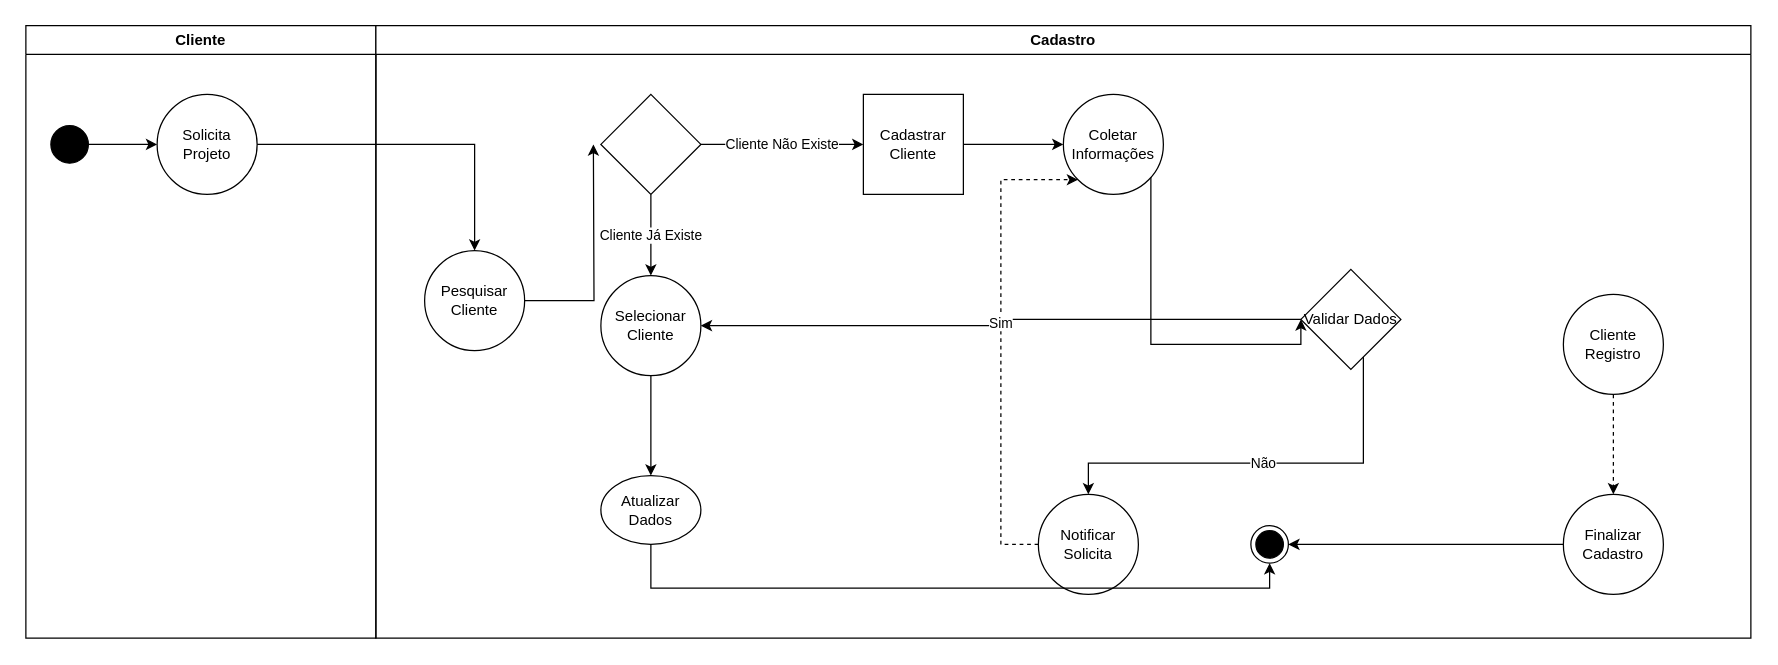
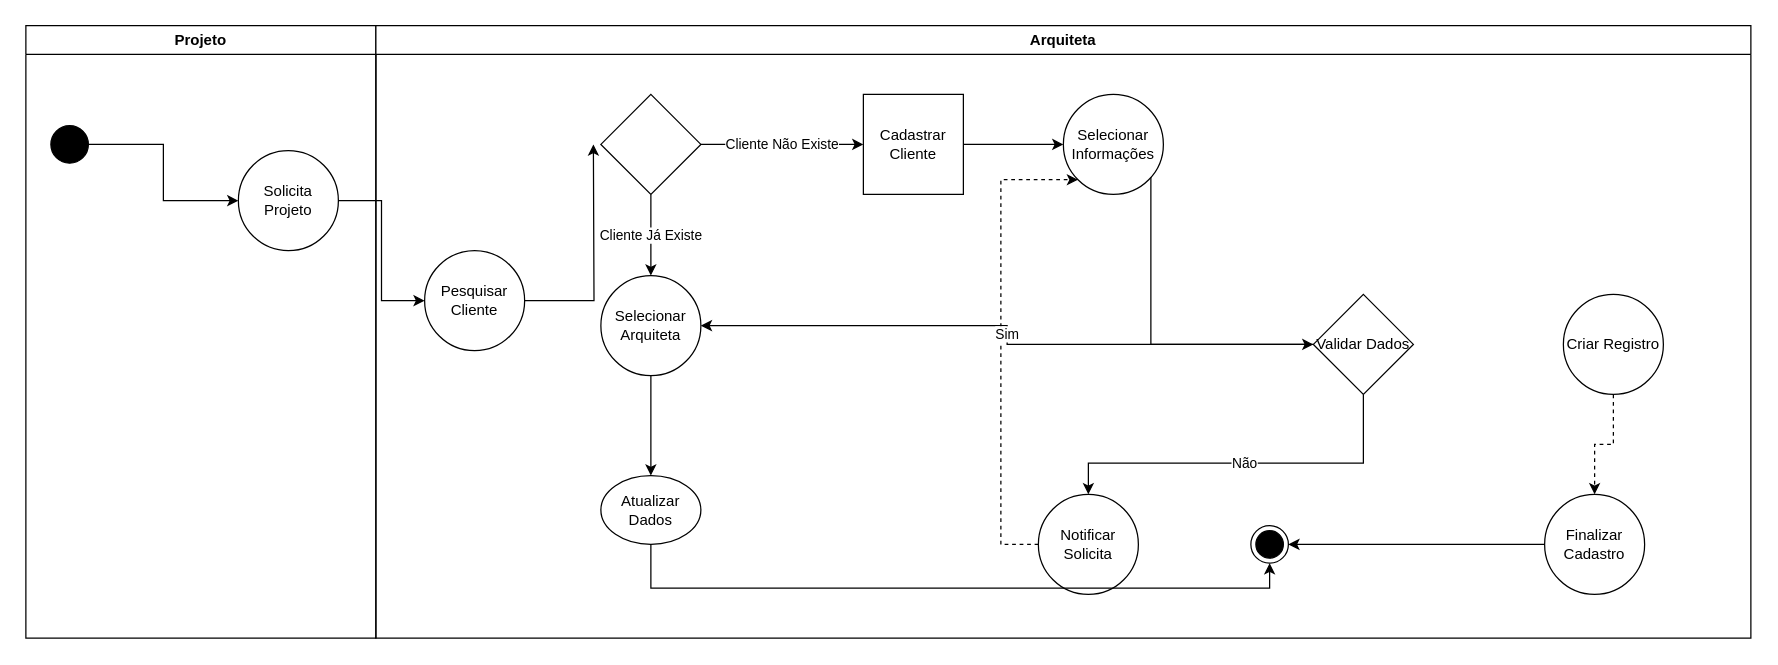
node "Cliente": label "Cliente" -> "Projeto"
node "Cadastro": label "Cadastro" -> "Arquiteta"
node "Solicita Projeto": moved (207, 144) -> (288, 201)
node "Coletar Informações": label "Coletar Informações" -> "Selecionar Informações"
node "Validar Dados": moved (1351, 319) -> (1363, 344)
node "Selecionar Cliente": label "Selecionar Cliente" -> "Selecionar Arquiteta"
node "Cliente Registro": label "Cliente Registro" -> "Criar Registro"
node "Finalizar Cadastro": moved (1613, 544) -> (1594, 544)
